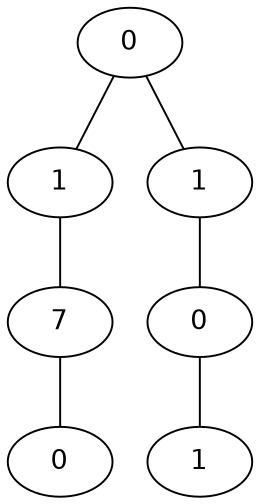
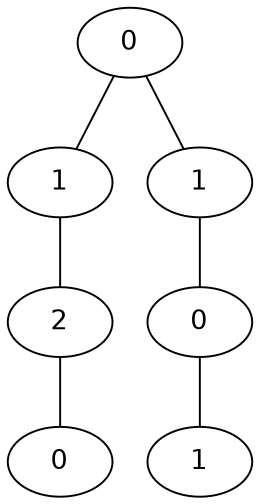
node "7": label "7" -> "2"
